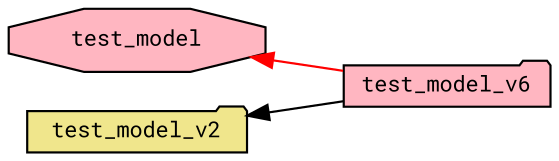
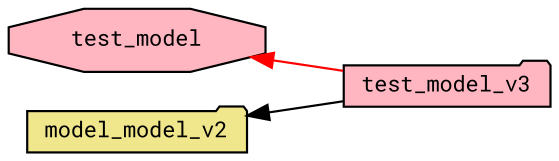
node "test_model_v6": label "test_model_v6" -> "test_model_v3"
node "test_model_v2": label "test_model_v2" -> "model_model_v2"
